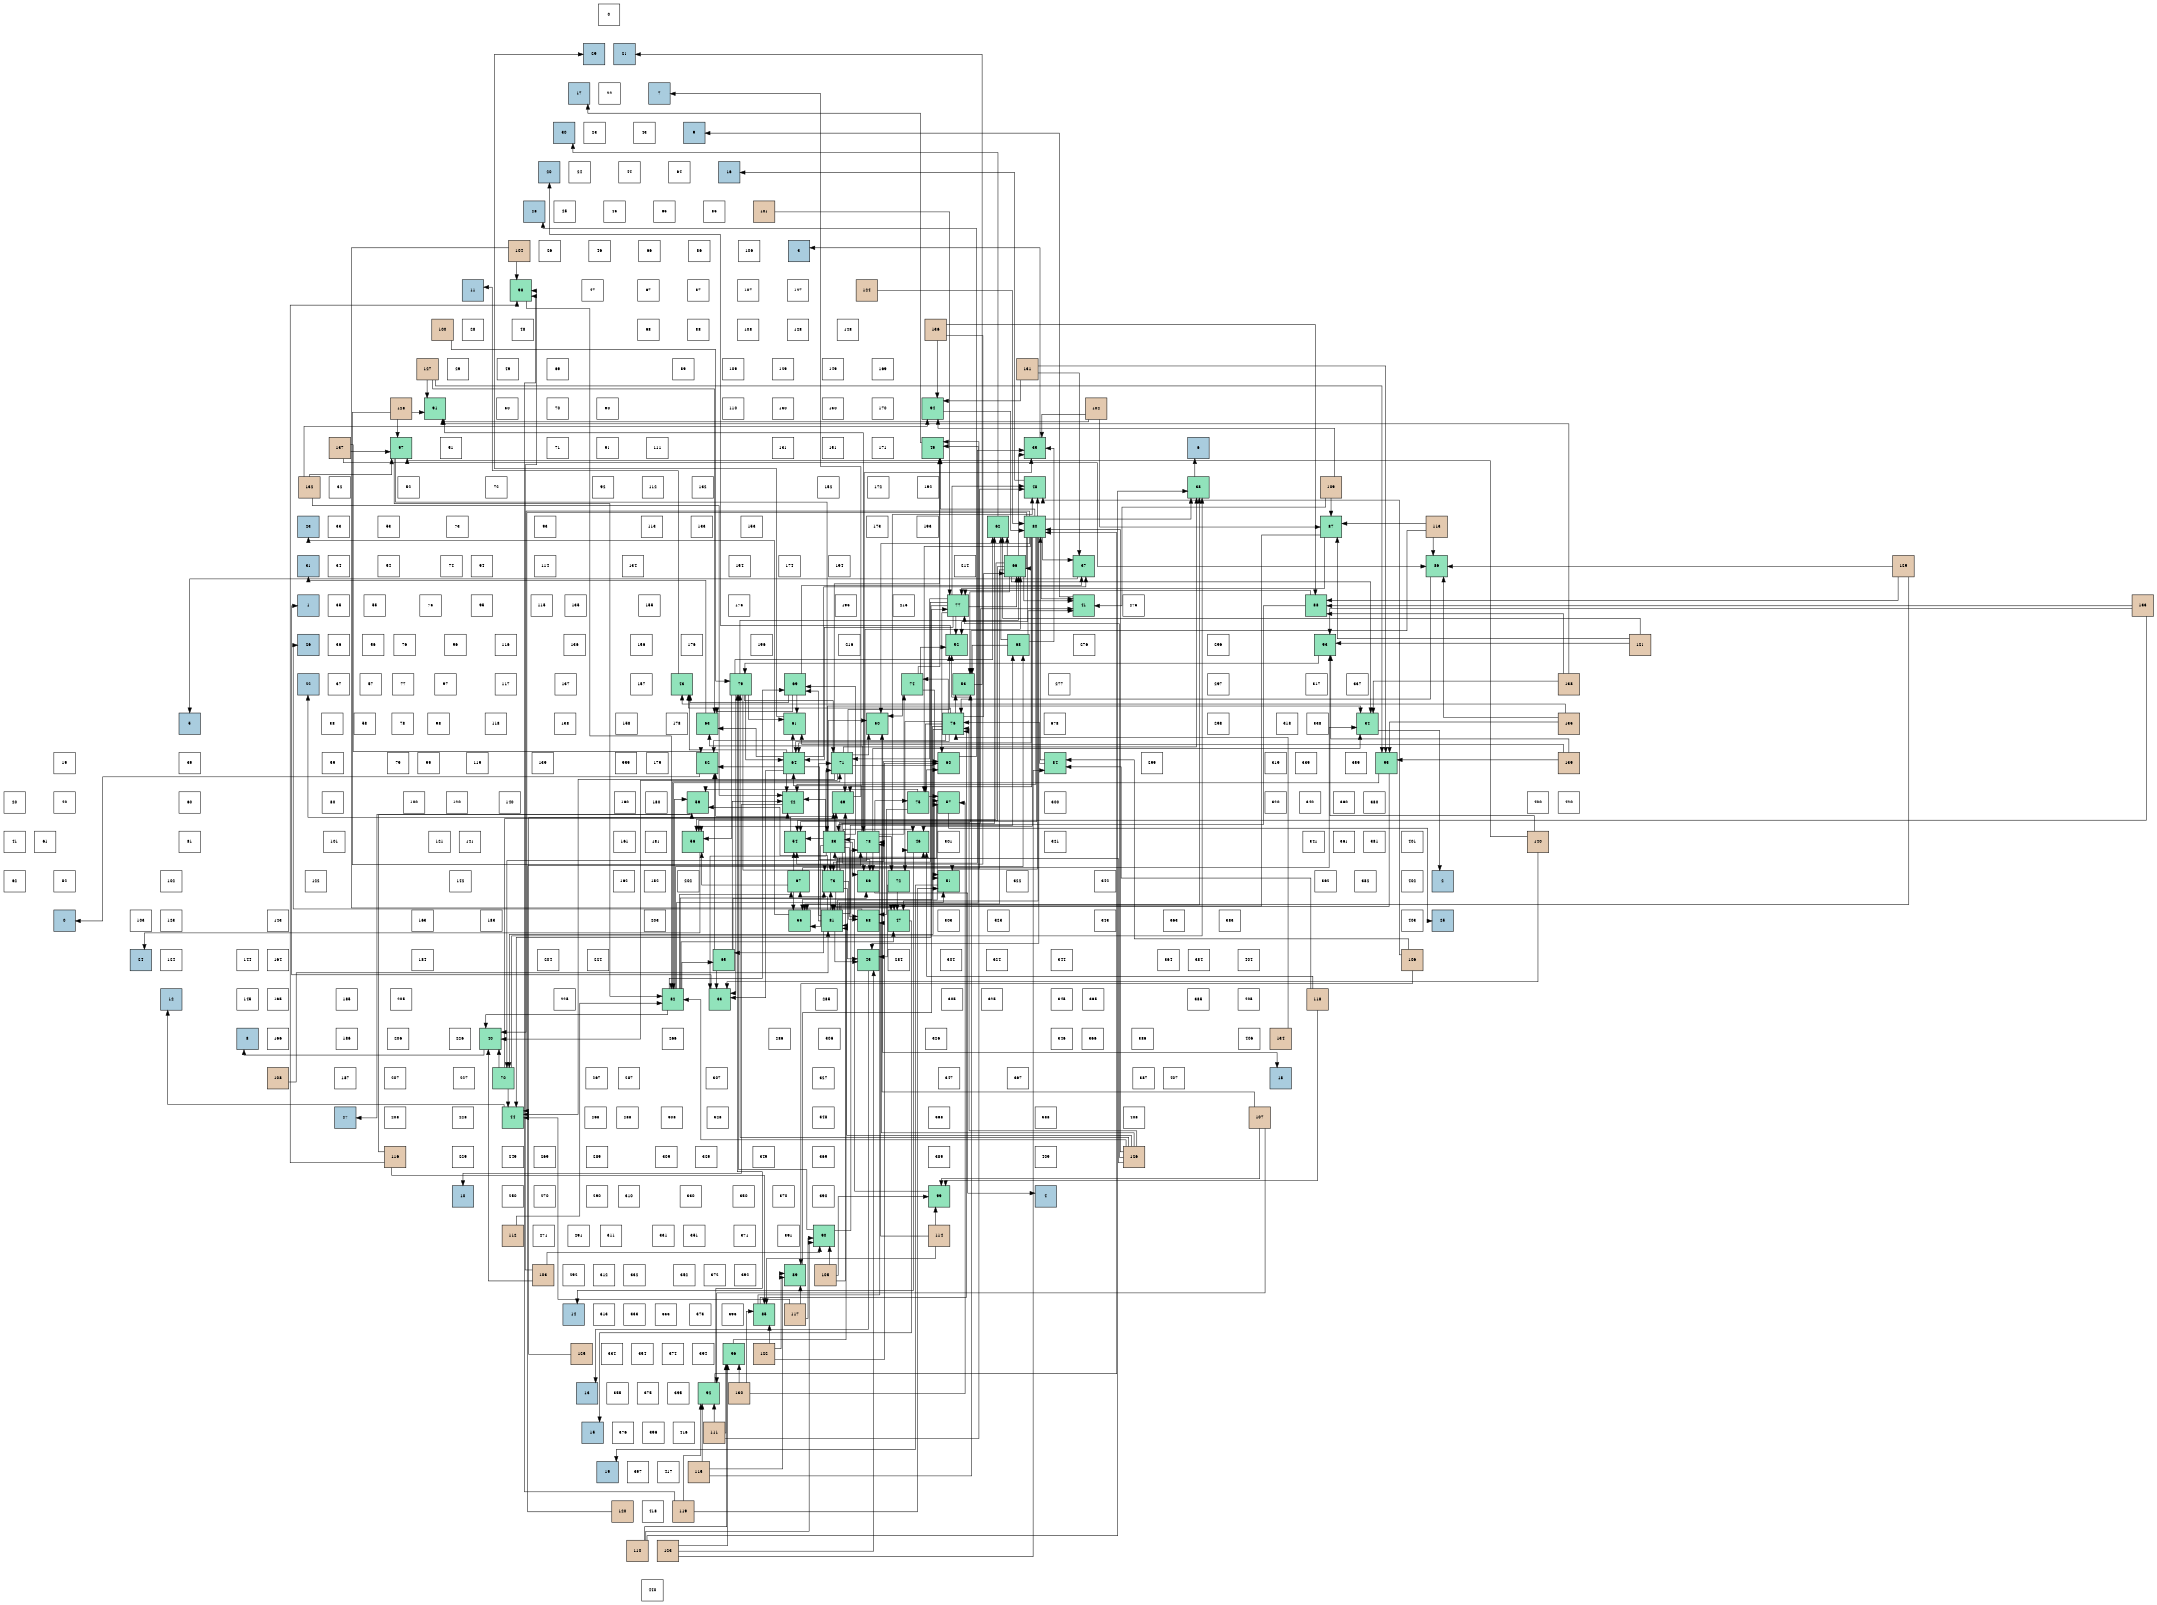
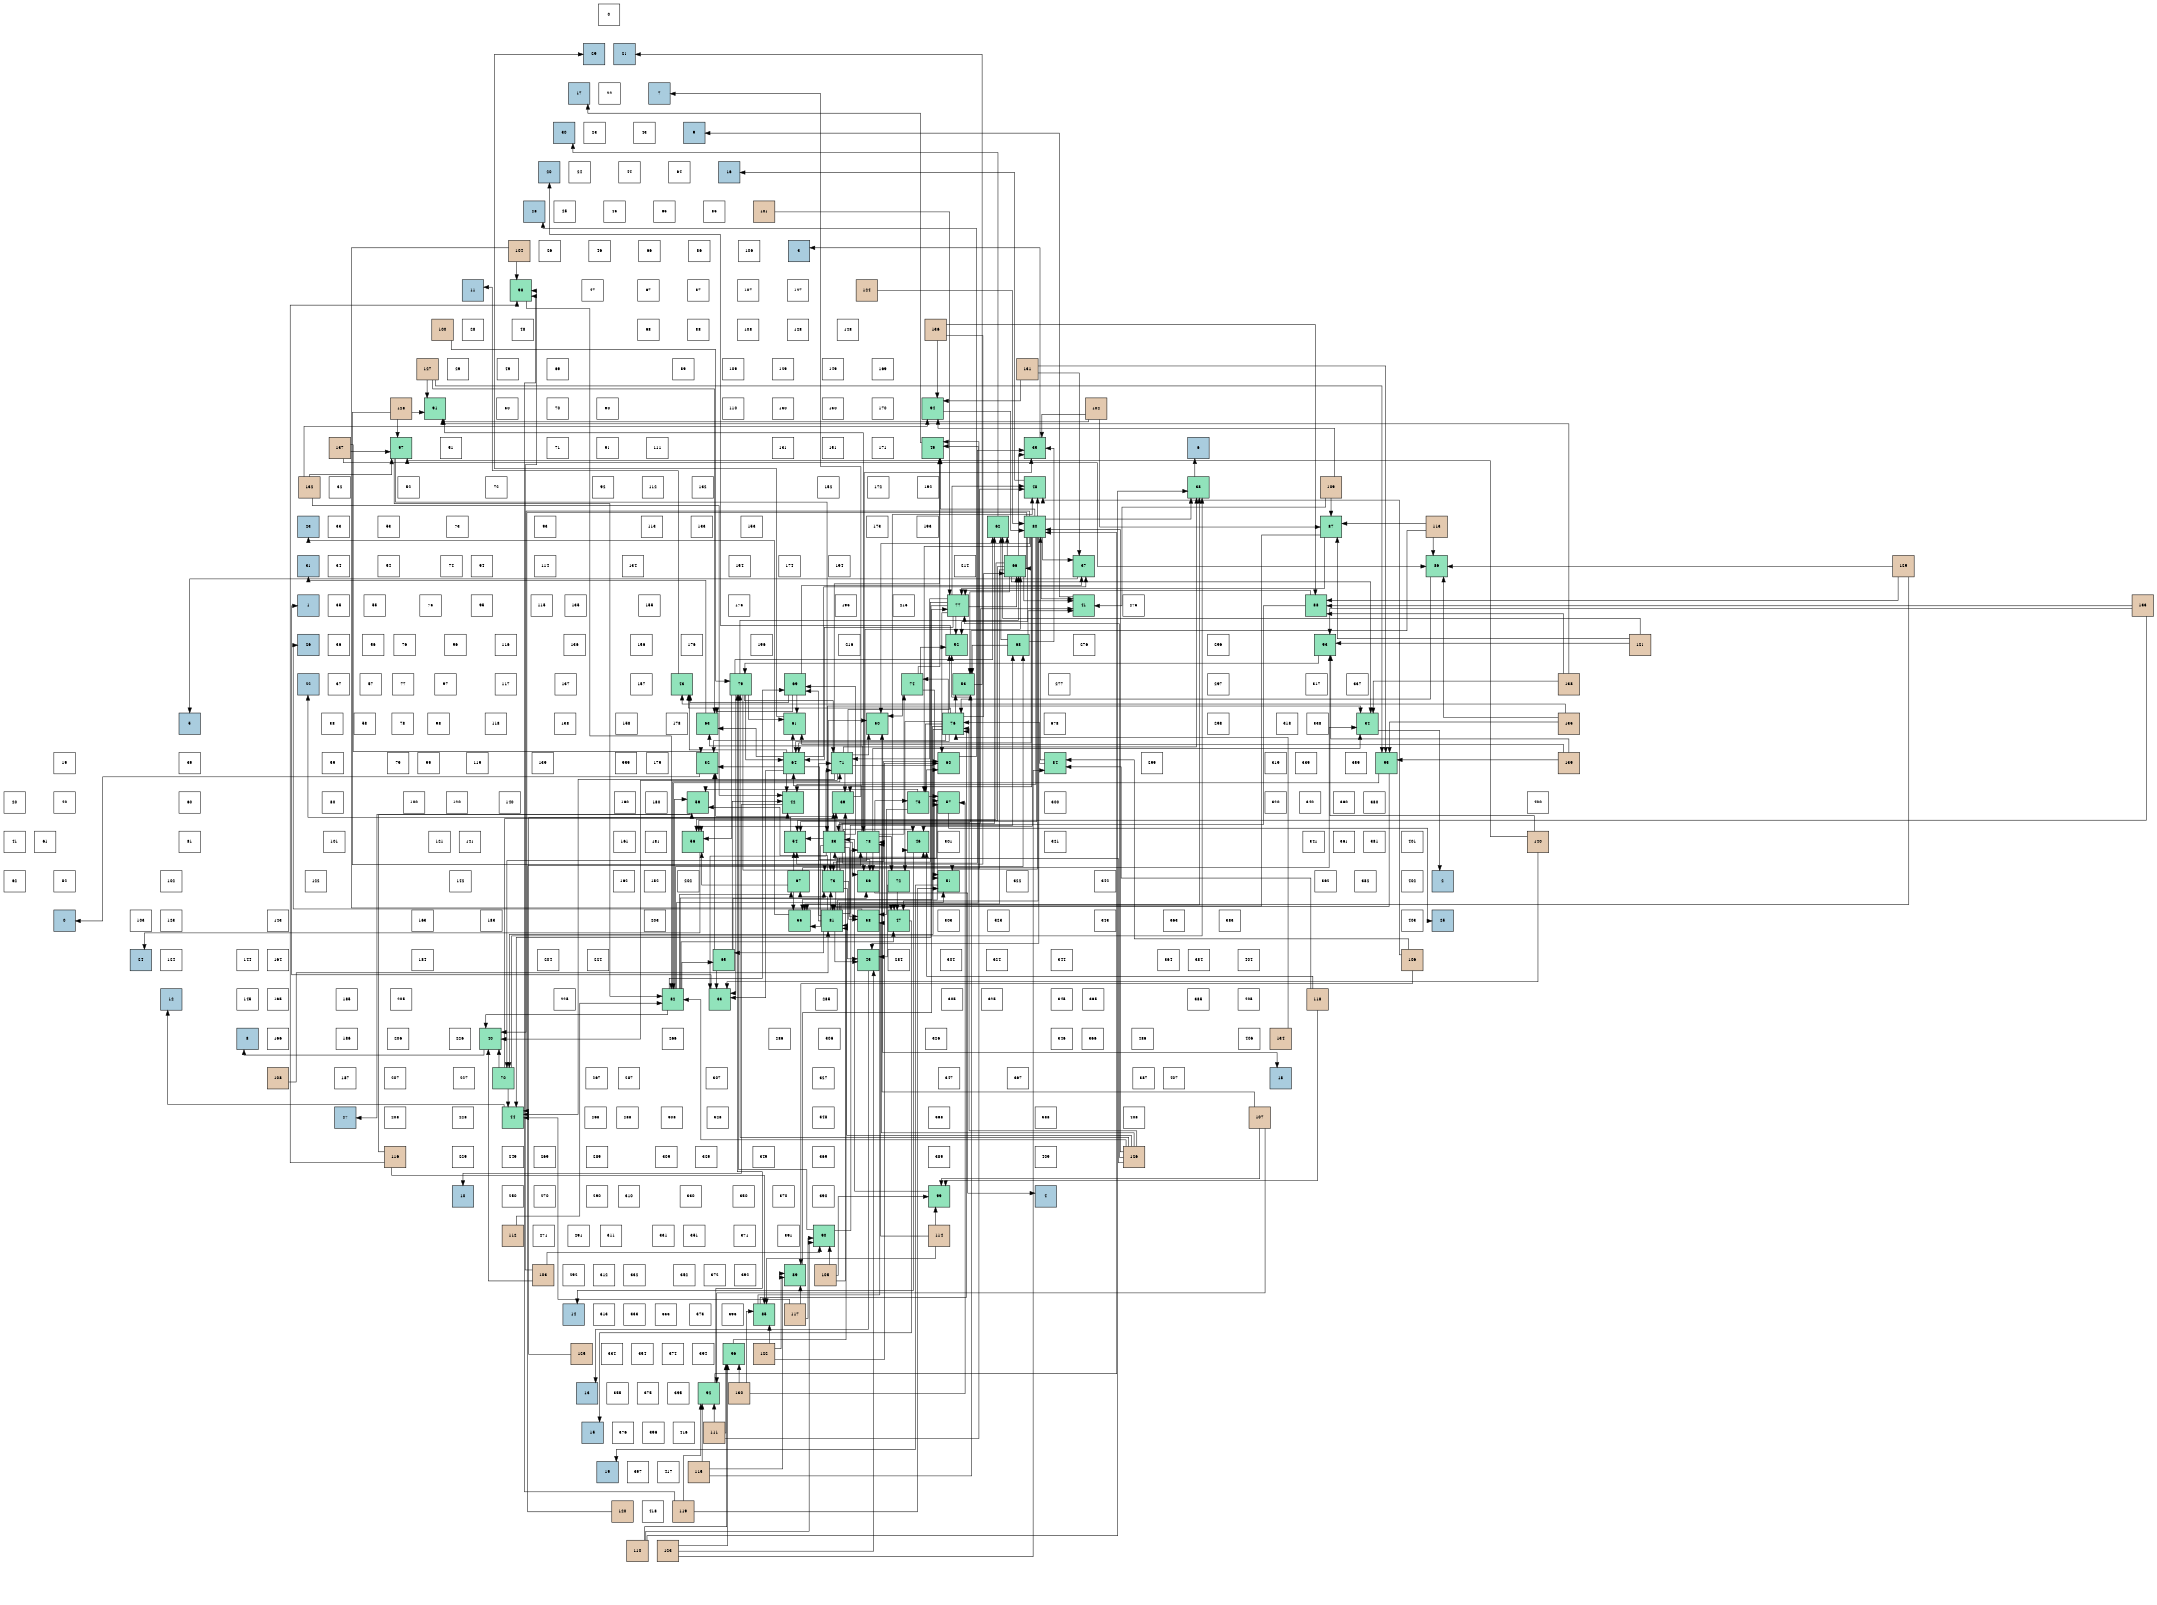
node "420": removed
edge "83" -> "42": removed
node "386": label "386" -> "486"
node "440": removed
